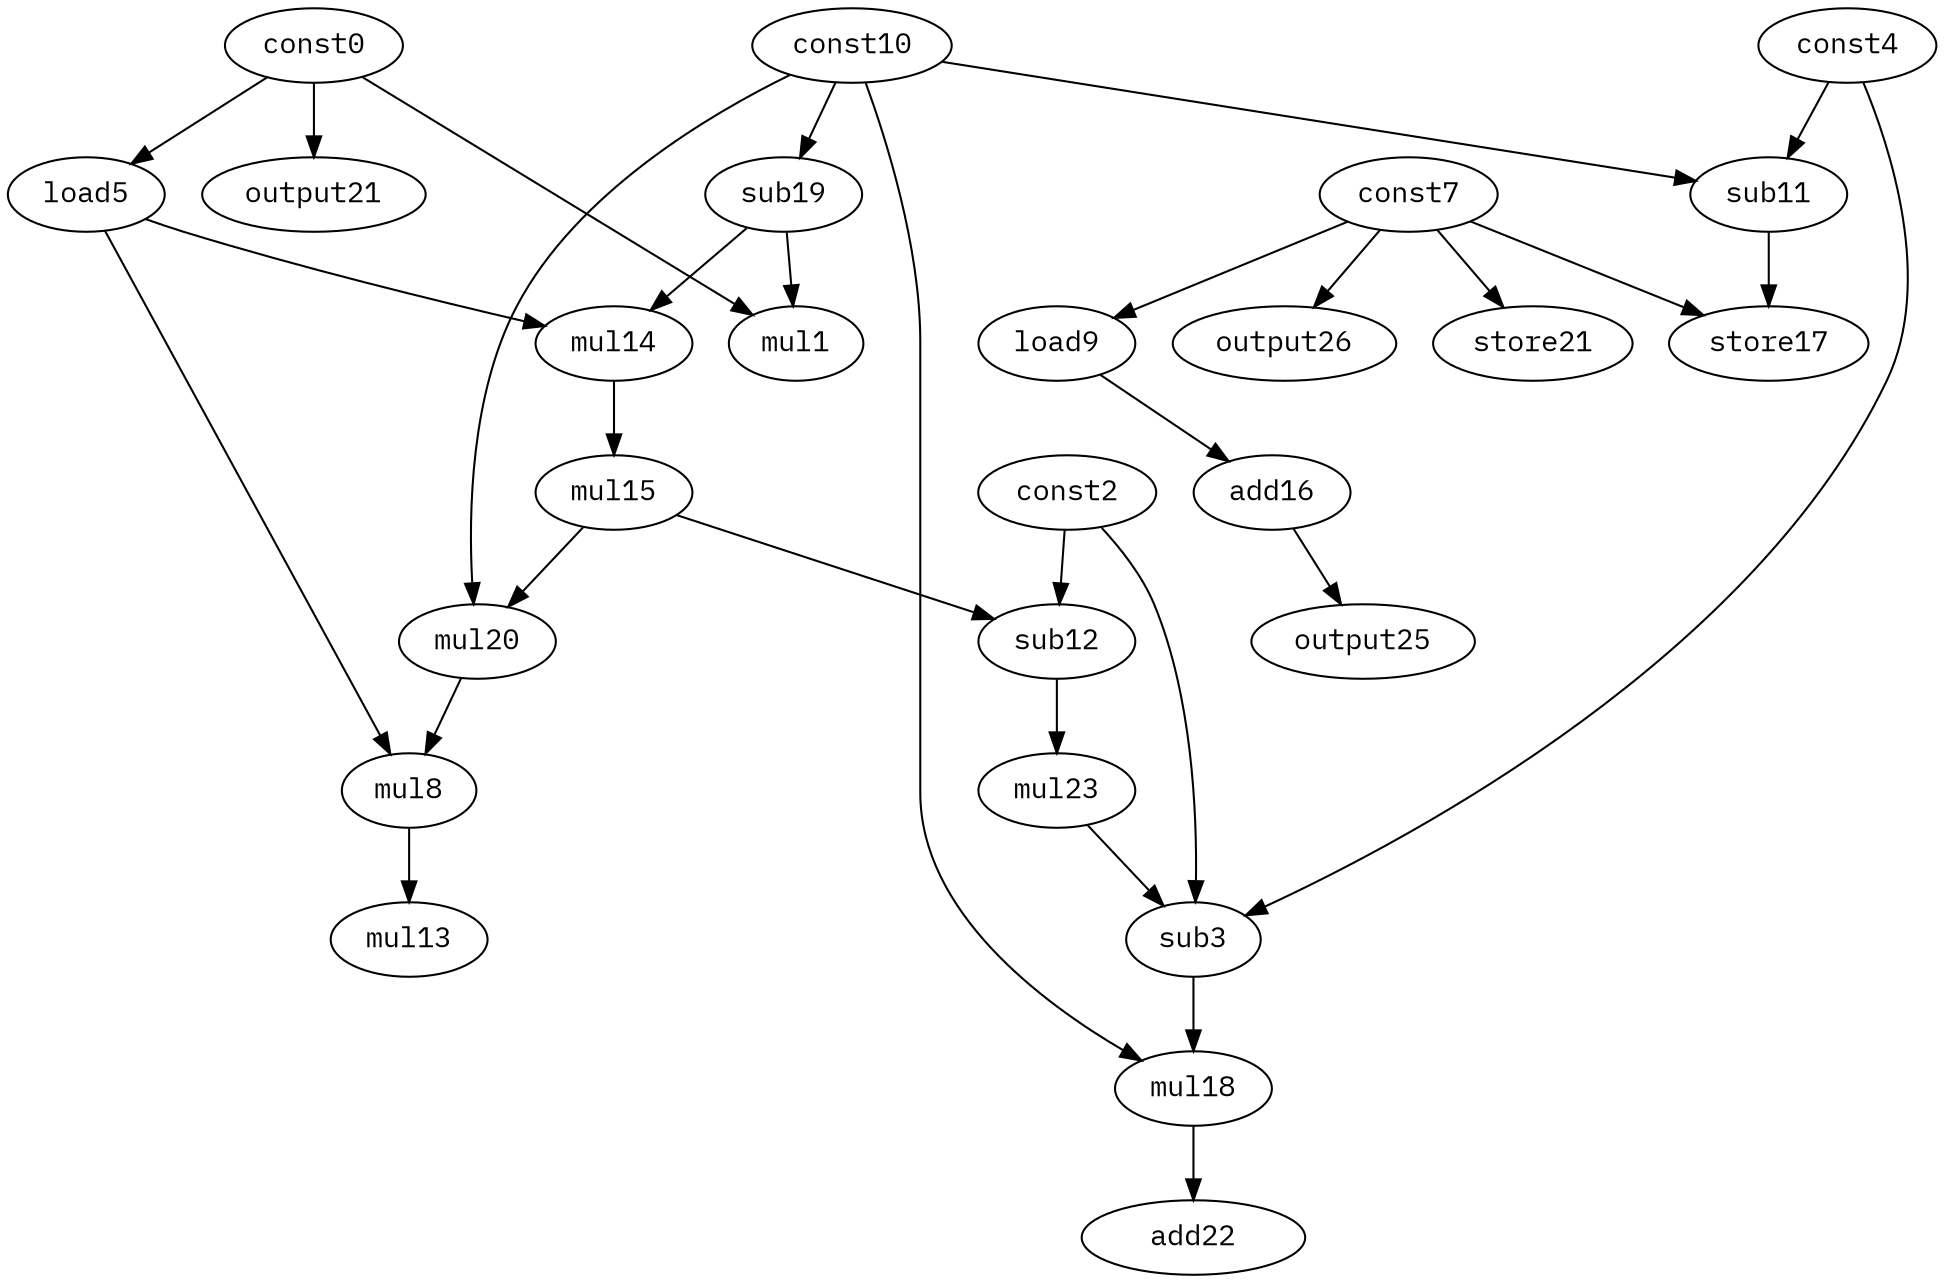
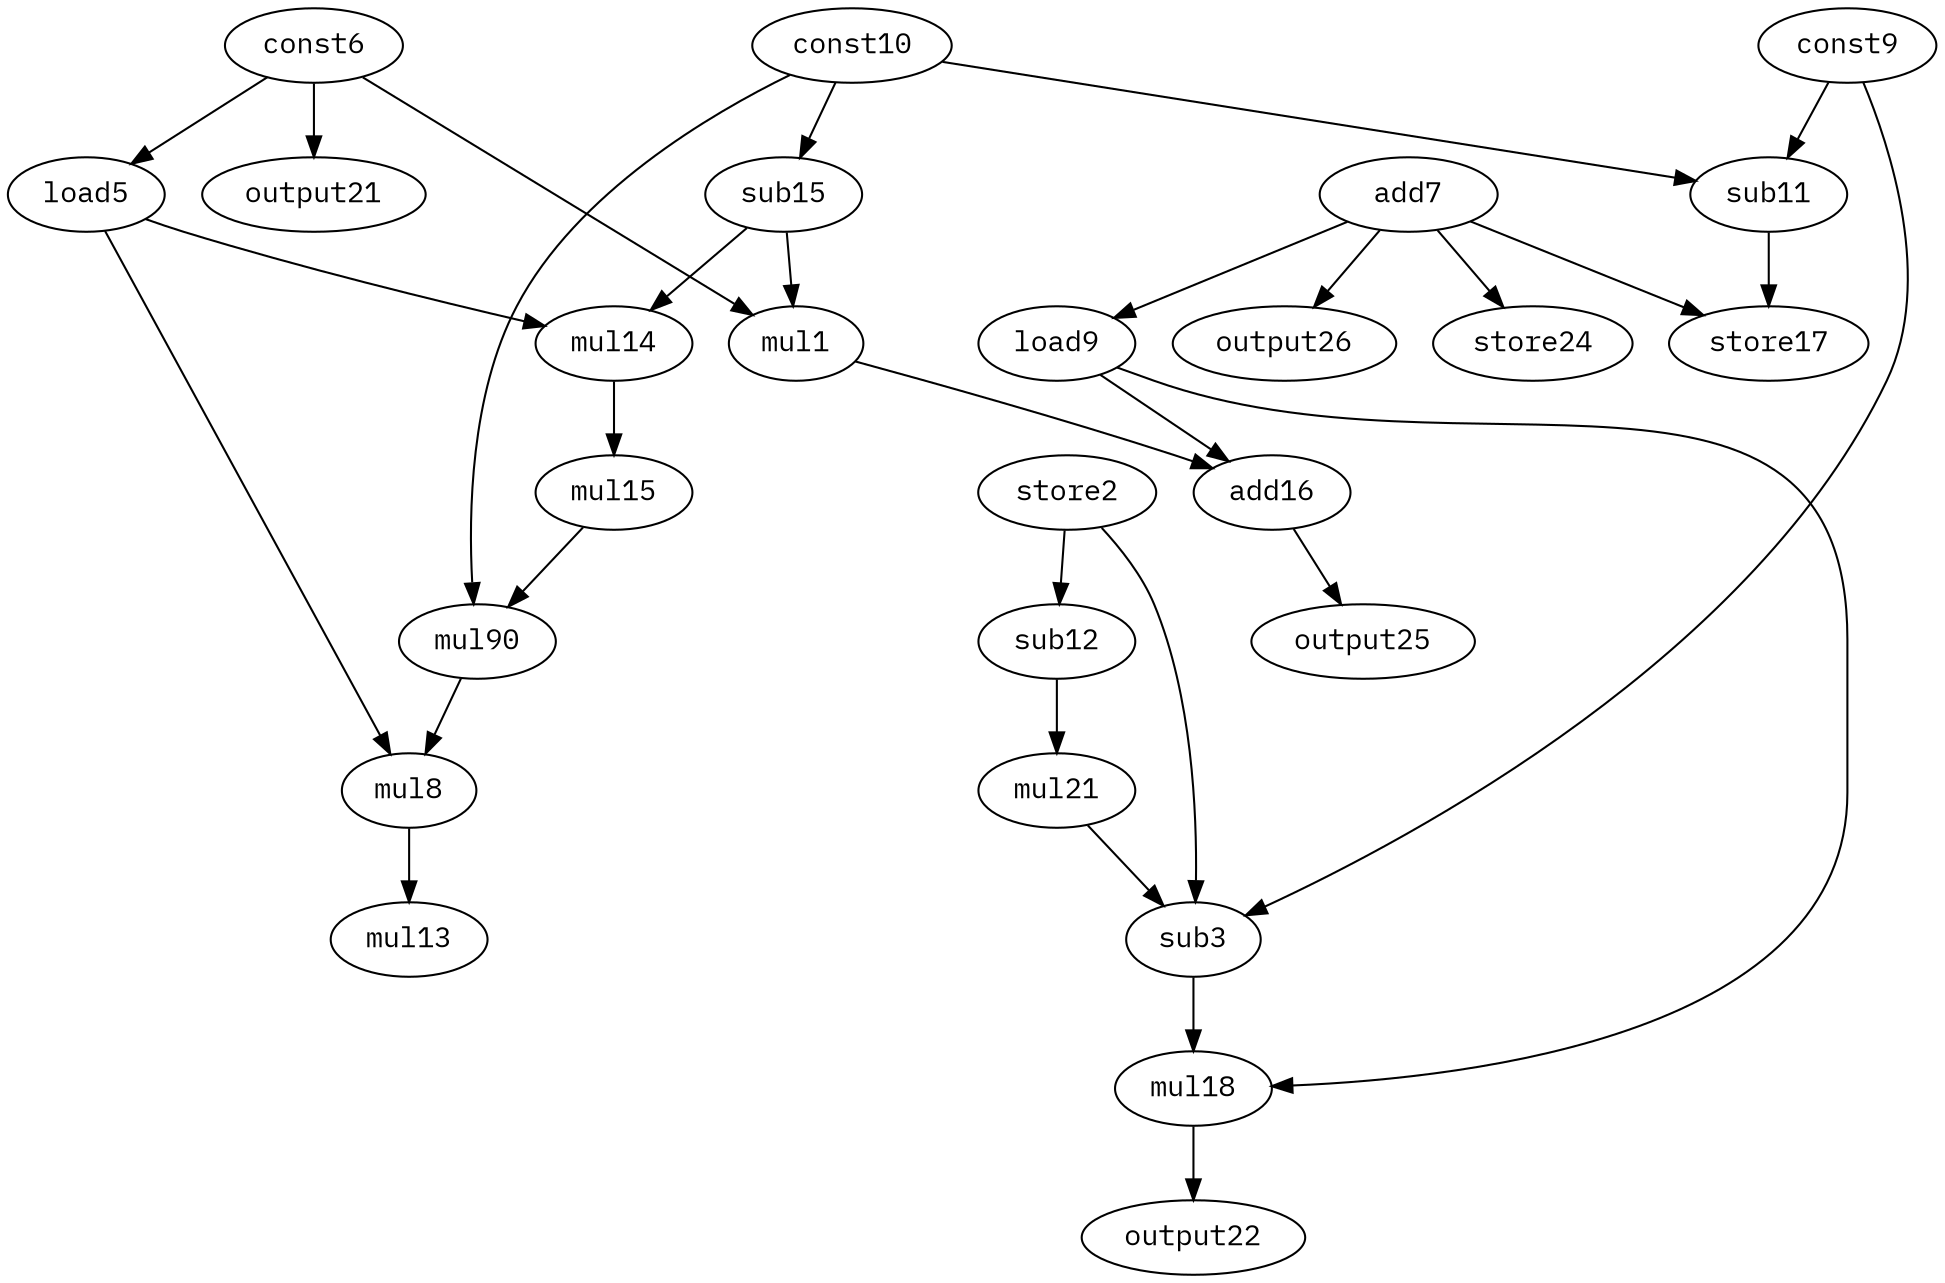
node "const0": label "const0" -> "const6"
node "const4": label "const4" -> "const9"
node "sub19": label "sub19" -> "sub15"
node "const7": label "const7" -> "add7"
node "store21": label "store21" -> "store24"
edge "mul1" -> "add16": added
node "const2": label "const2" -> "store2"
edge "mul15" -> "sub12": removed
edge "const10" -> "mul18": now "load9" -> "mul18"
node "mul20": label "mul20" -> "mul90"
node "mul23": label "mul23" -> "mul21"
node "add22": label "add22" -> "output22"
